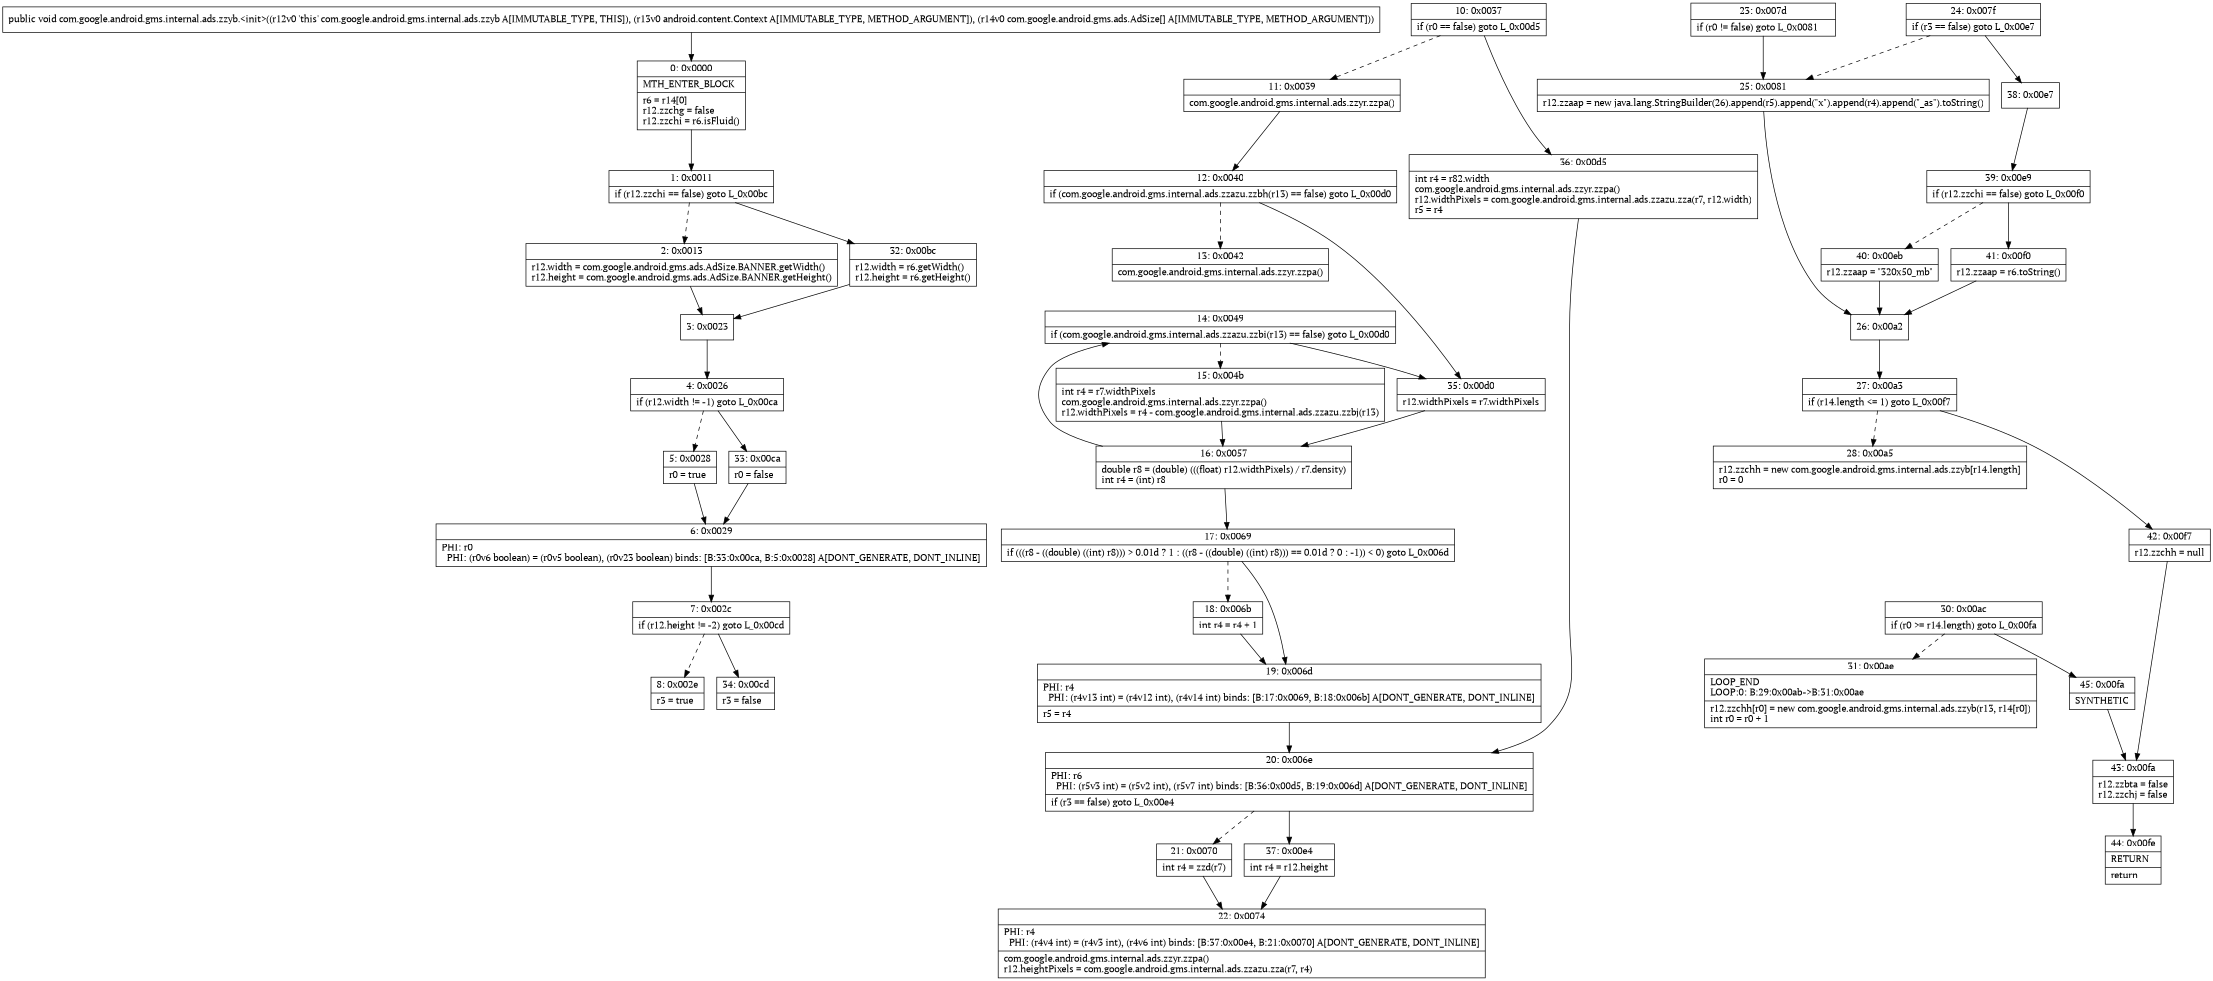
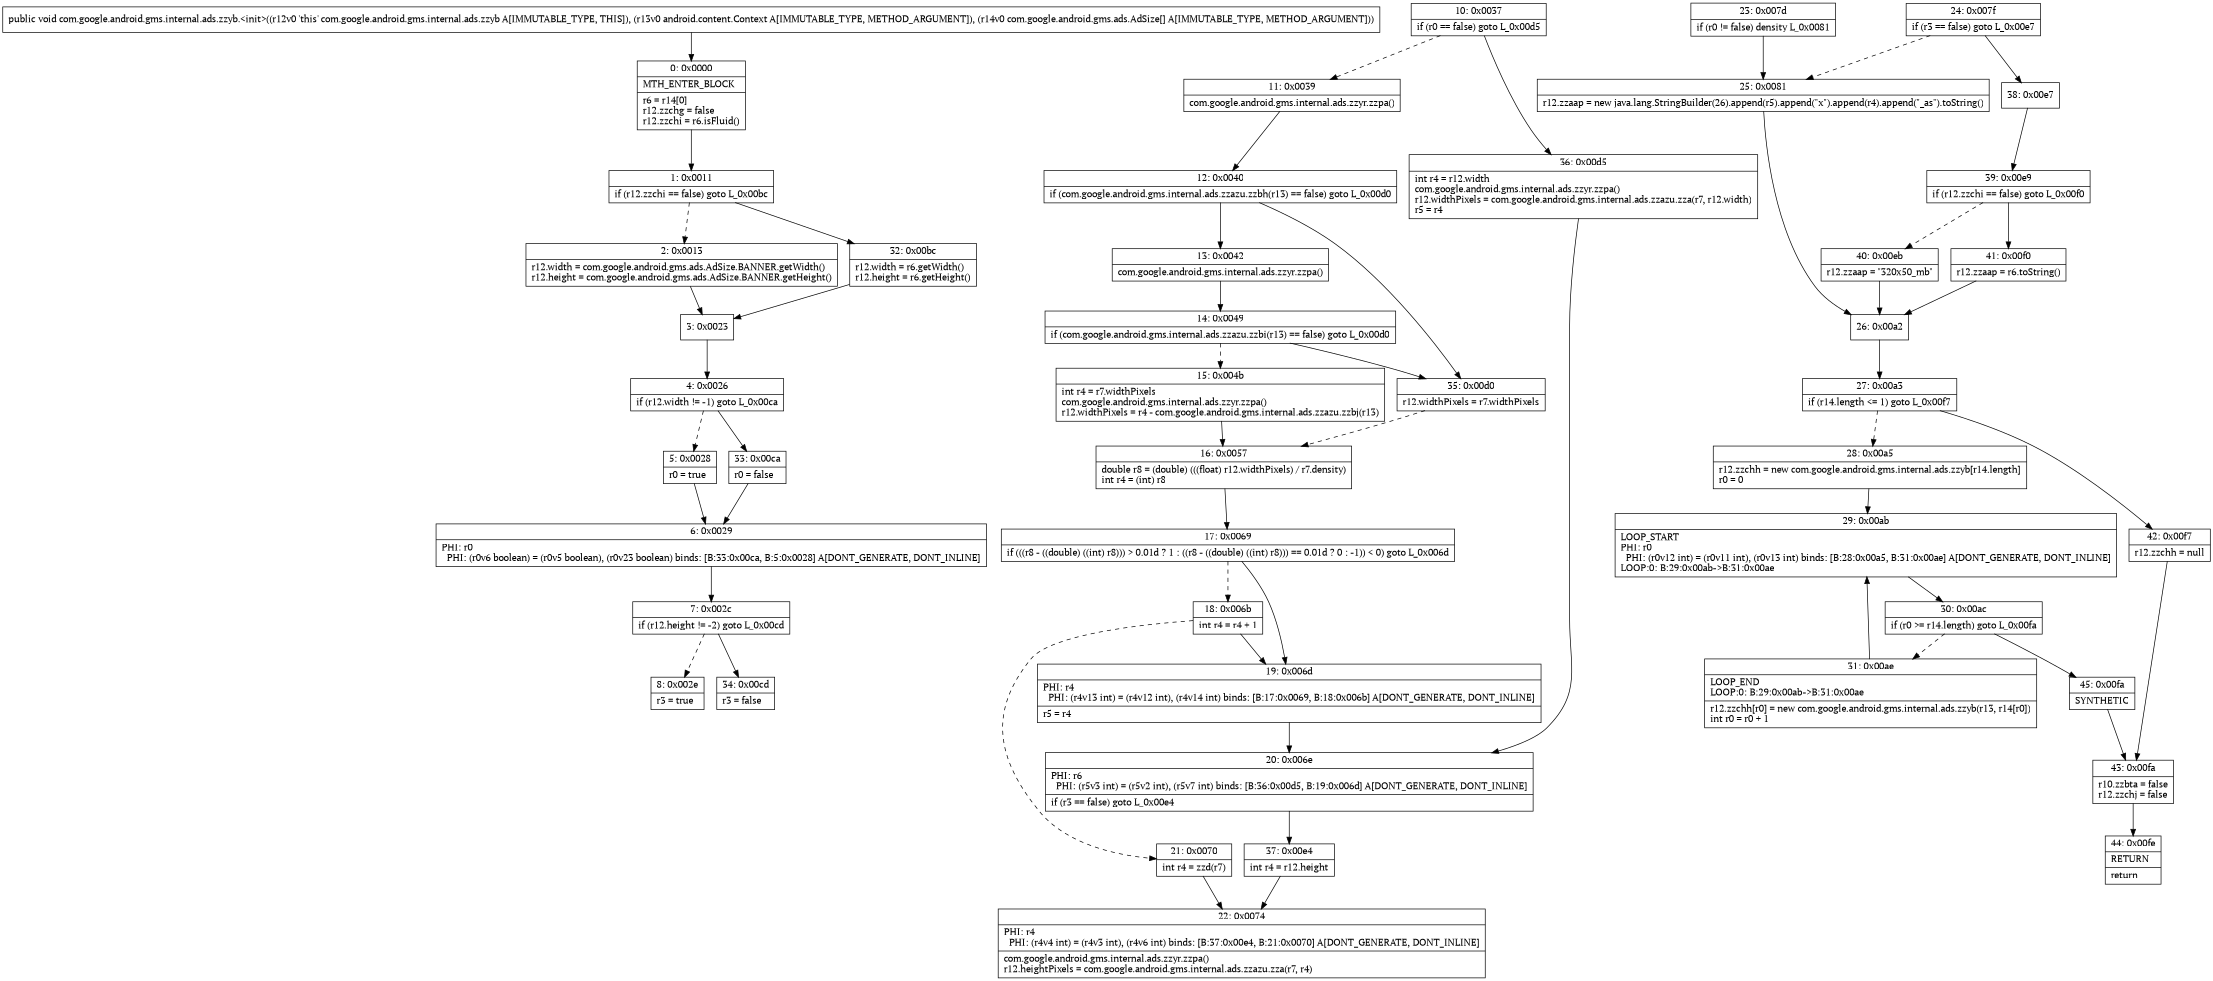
node "23: 0x007d": text "if (r0 != false) goto L_0x0081" -> "if (r0 != false) density L_0x0081"
node "36: 0x00d5": text "int r4 = r82.width" -> "int r4 = r12.width"
edge "12: 0x0040" -> "13: 0x0042": style dashed -> solid
edge "16: 0x0057" -> "14: 0x0049": now "13: 0x0042" -> "14: 0x0049"
edge "35: 0x00d0" -> "16: 0x0057": style solid -> dashed
node "29: 0x00ab": added
node "43: 0x00fa": text "r12.zzbta = false" -> "r10.zzbta = false"
edge "20: 0x006e" -> "21: 0x0070": now "18: 0x006b" -> "21: 0x0070"
